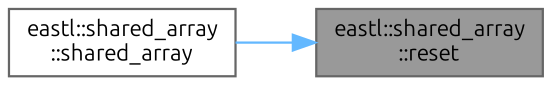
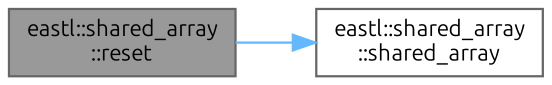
edge "eastl::shared_array ::shared_array" -> "eastl::shared_array ::reset": reversed
